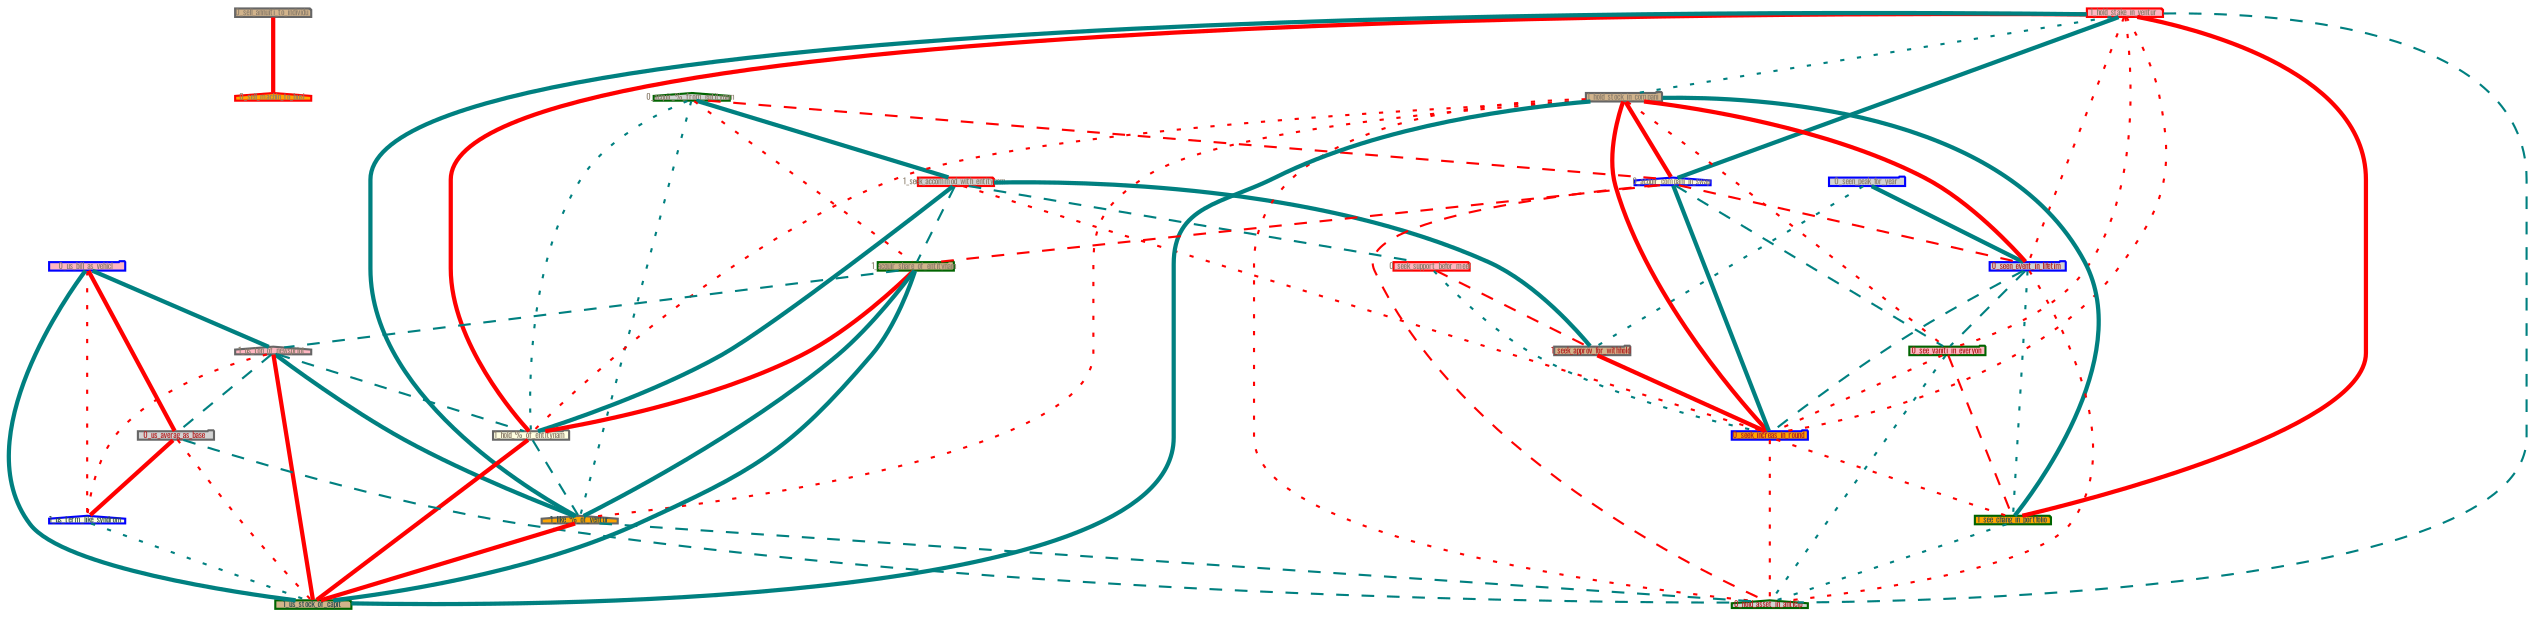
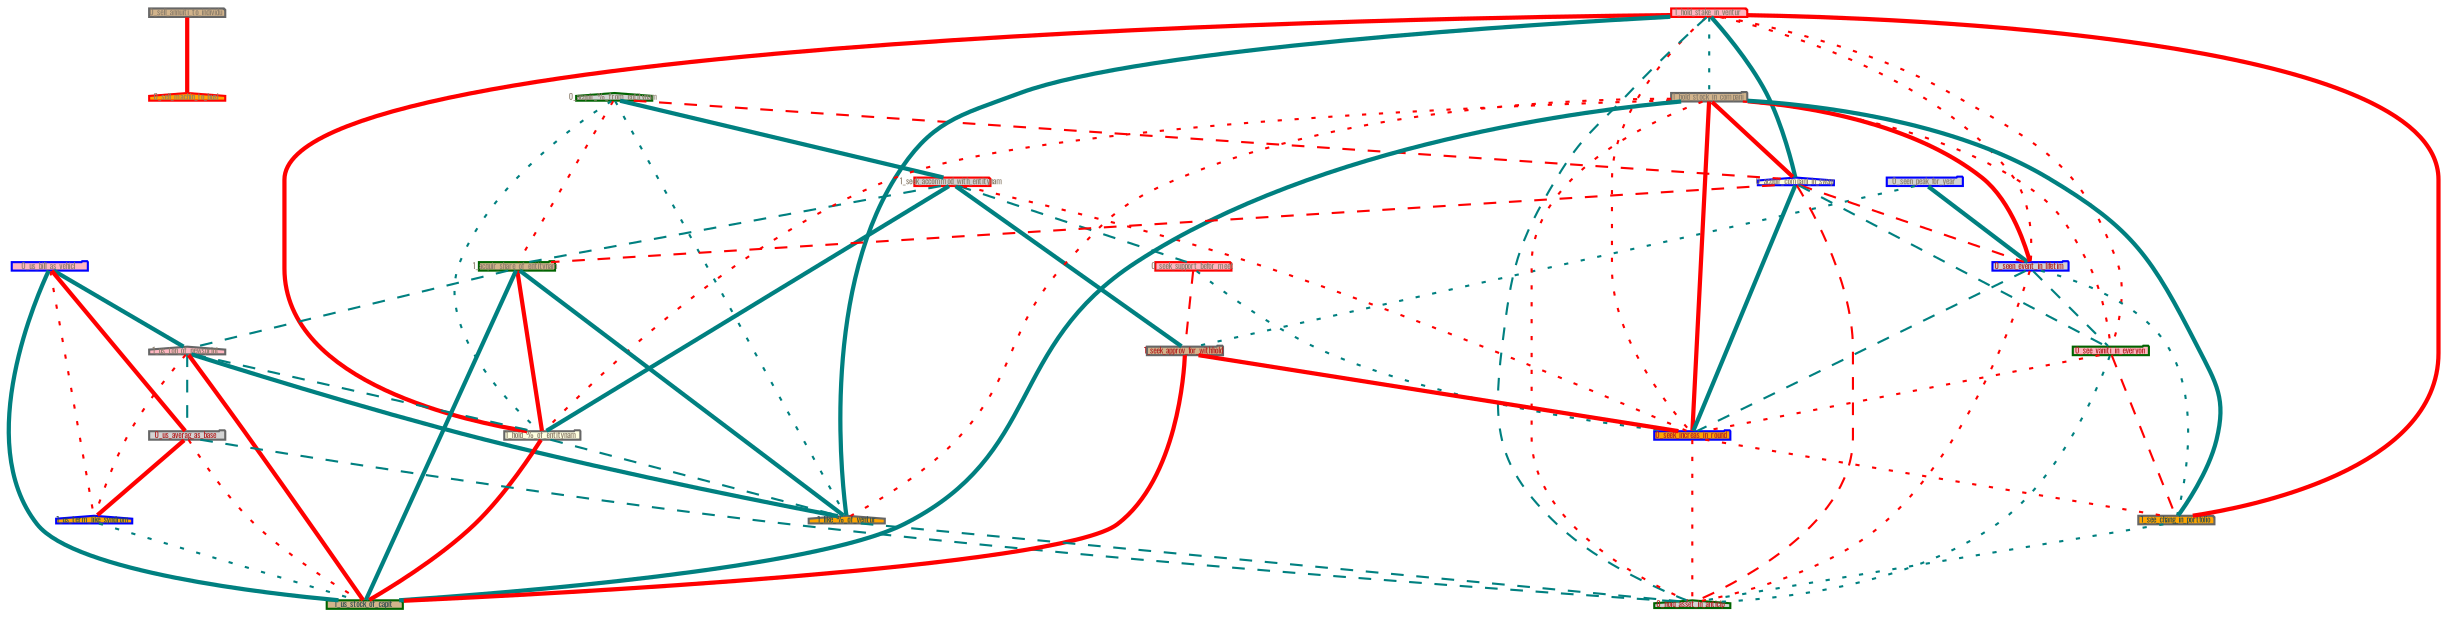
node "1_us_term_like_syndrom": fillcolor lightyellow -> orange
node "1_see_chang_in_portfolio": color darkgreen -> gray40
edge "1_like_%_of_ventur" -- "1_us_stock_of_capit": now "1_seek_approv_for_withhold" -- "1_us_stock_of_capit"
